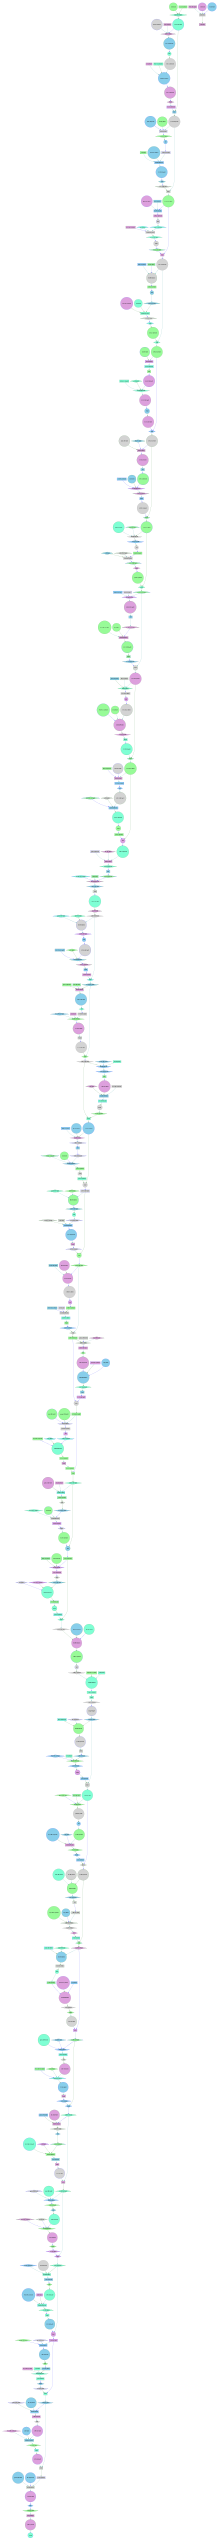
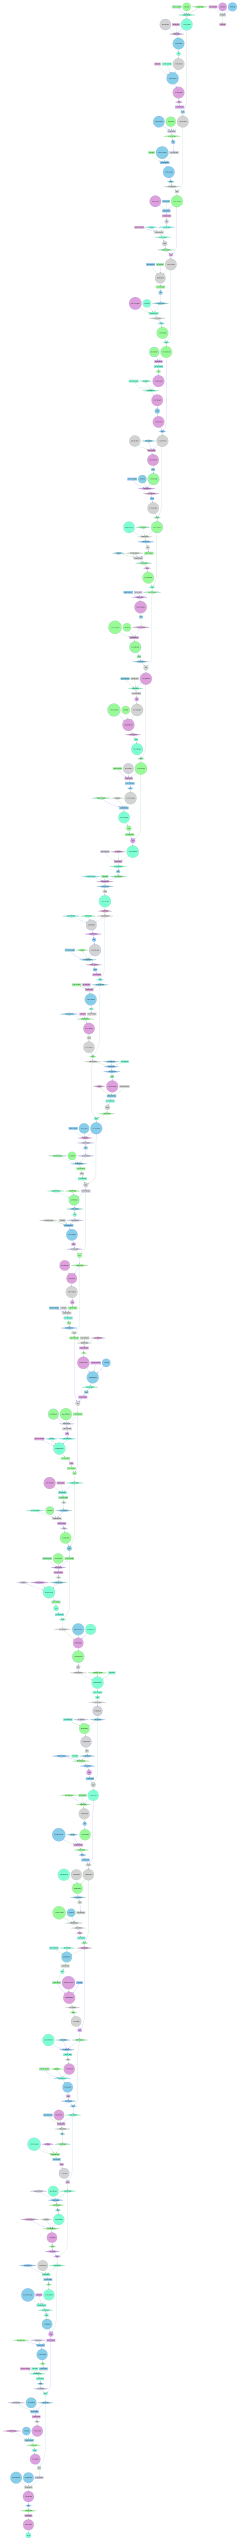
node "W: (16, 3, 3, 3), float32": added
node "(1, 3, 32, 32), float32": shape box -> diamond
node "beta: (148), float32": fillcolor palegreen -> plum
node "gamma: (196), float32": removed
node "W: (12, 220, 3, 3), float32": fillcolor palegreen -> plum
node "W: (256, 256, 1, 1), float32": shape box -> diamond
